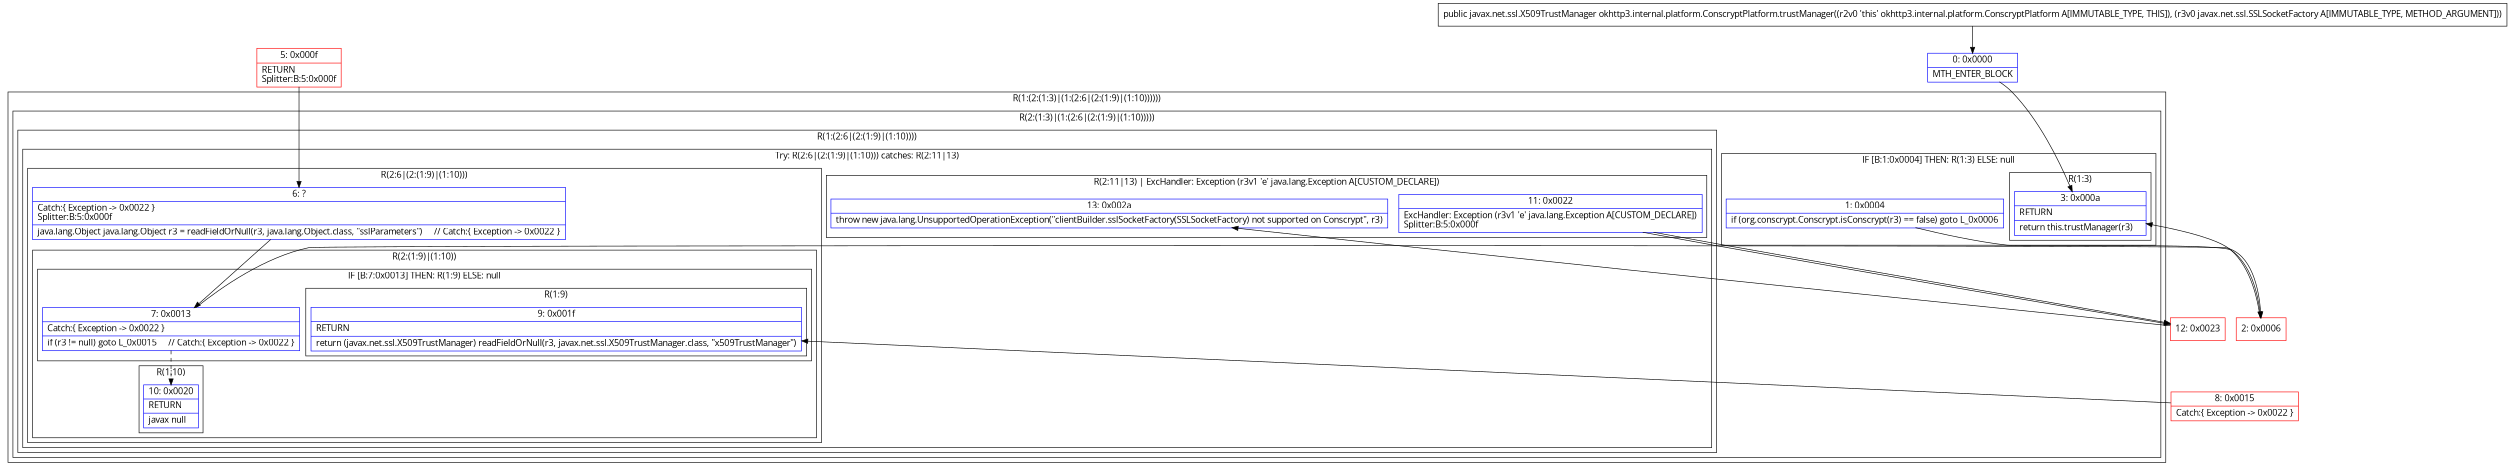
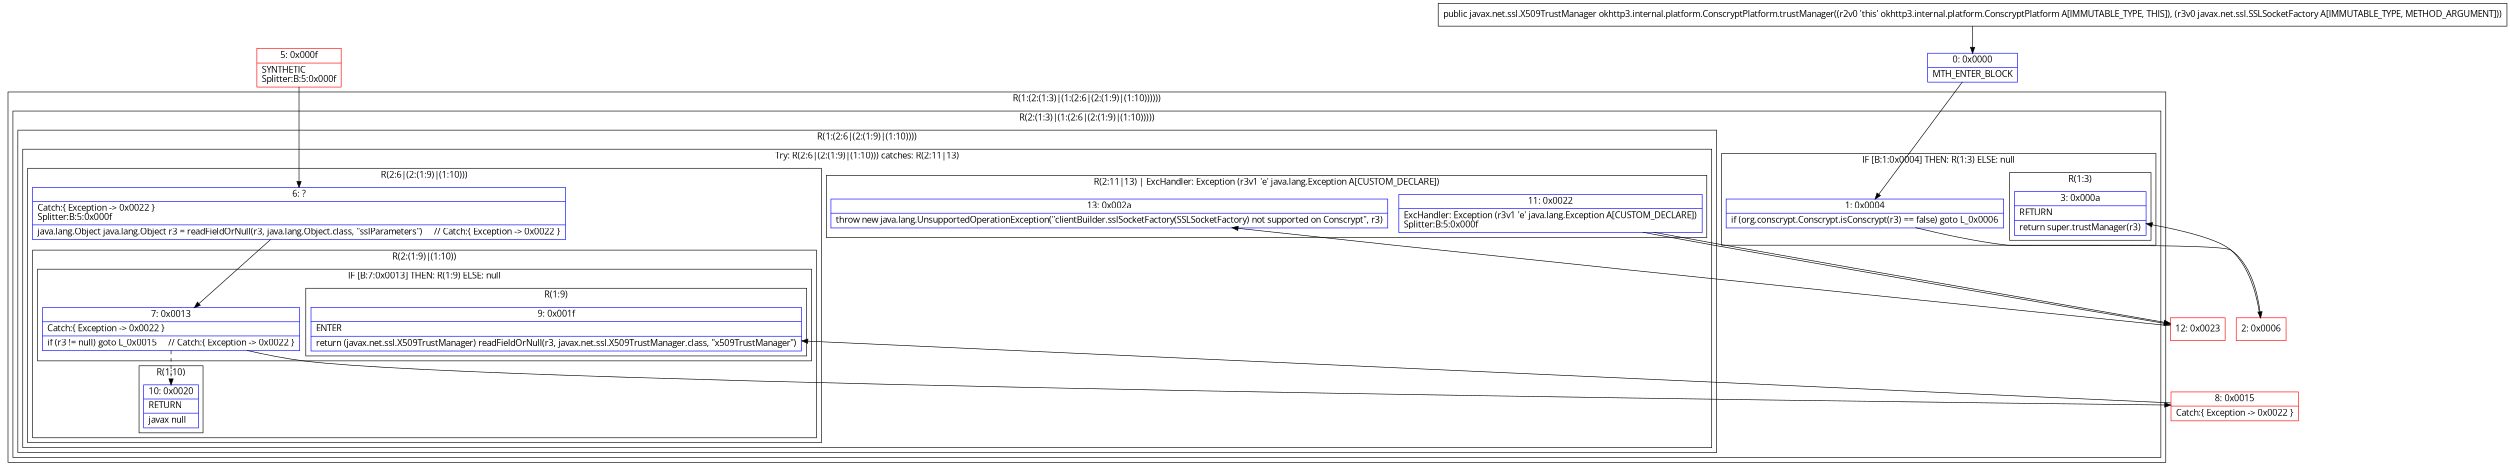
node "5: 0x000f": text "RETURN" -> "SYNTHETIC"
edge "0: 0x0000" -> "3: 0x000a": now "0: 0x0000" -> "1: 0x0004"
node "3: 0x000a": text "return this.trustManager(r3)" -> "return super.trustManager(r3)"
edge "7: 0x0013" -> "2: 0x0006": now "7: 0x0013" -> "8: 0x0015"
node "9: 0x001f": text "RETURN" -> "ENTER"
